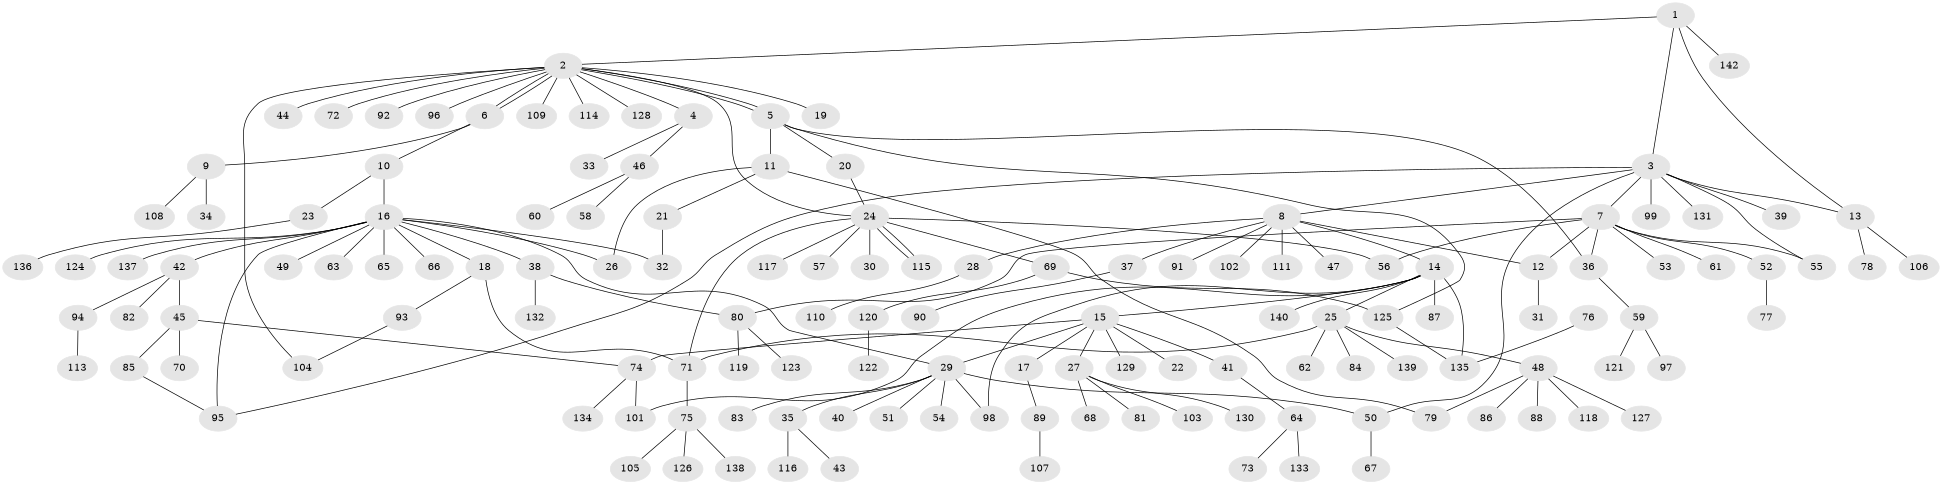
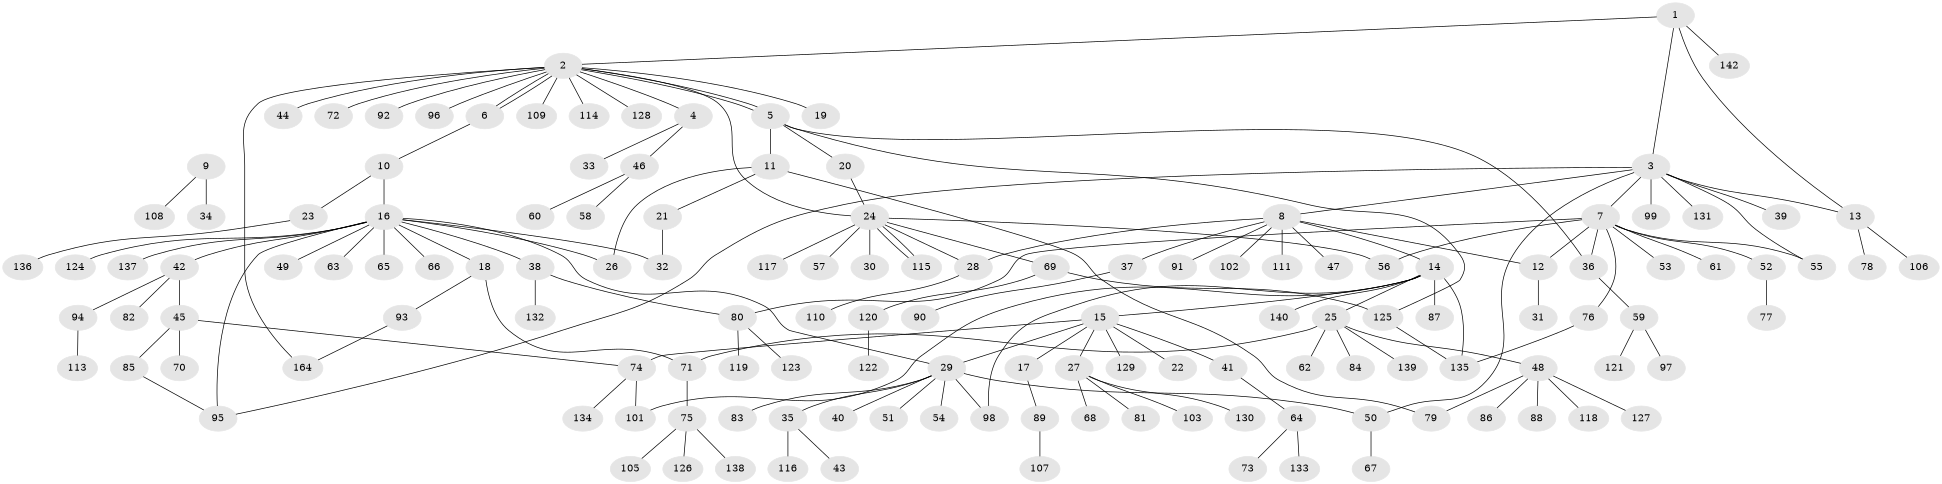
edge "6" -- "9": removed
edge "24" -- "71": now "24" -- "28"
edge "7" -- "76": added
node "104": label "104" -> "164"
